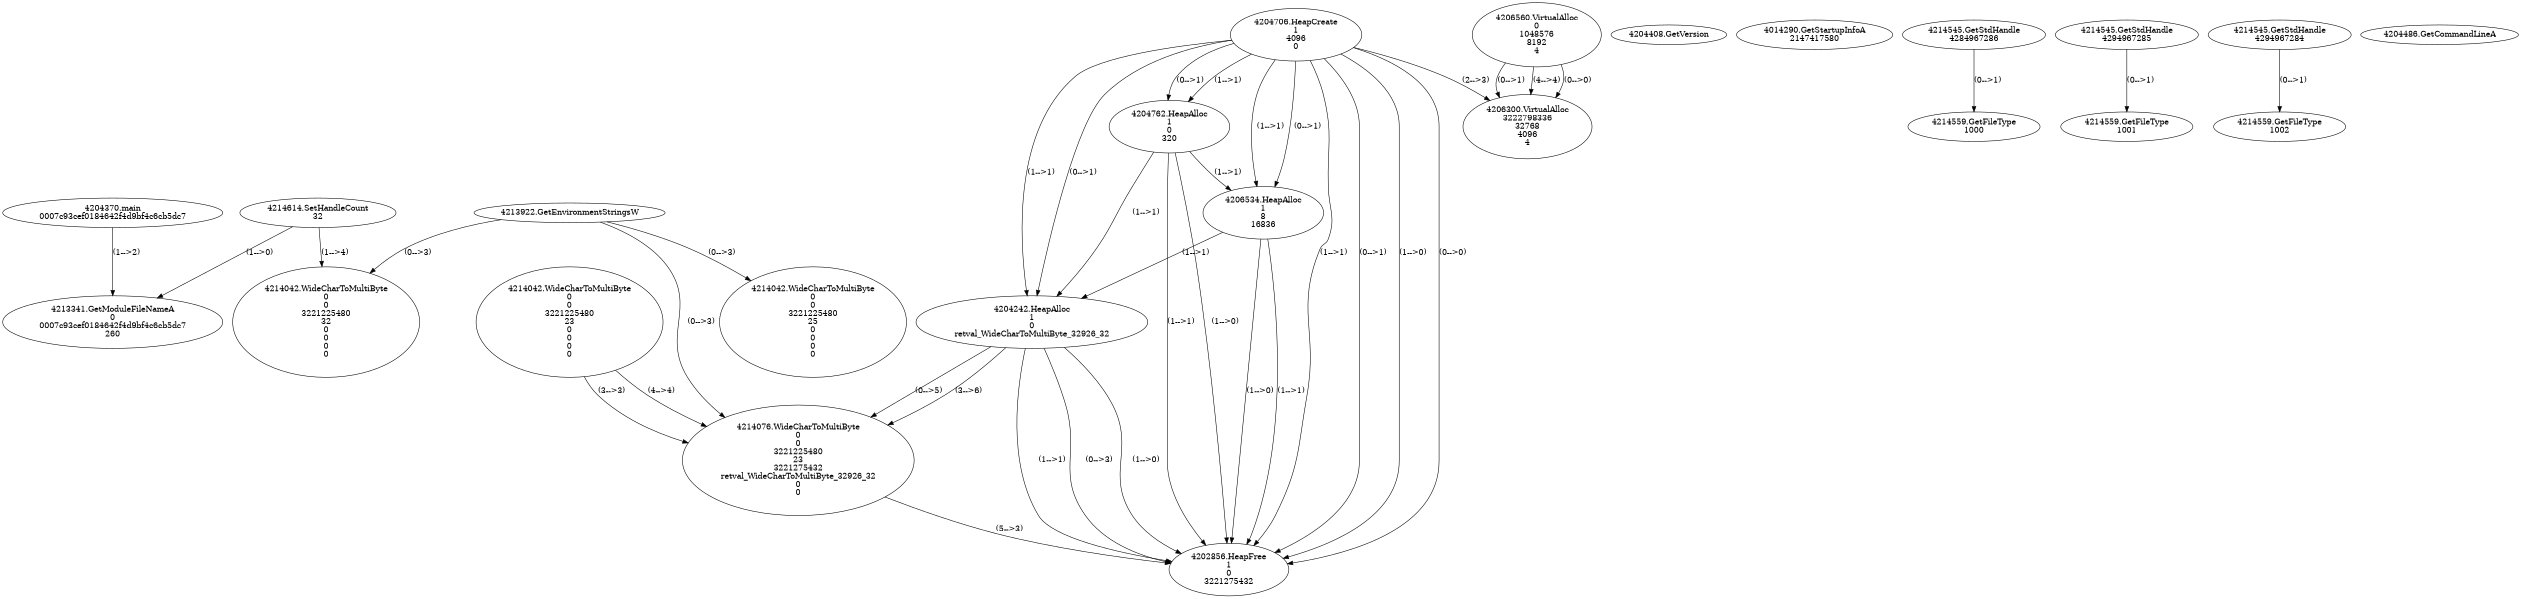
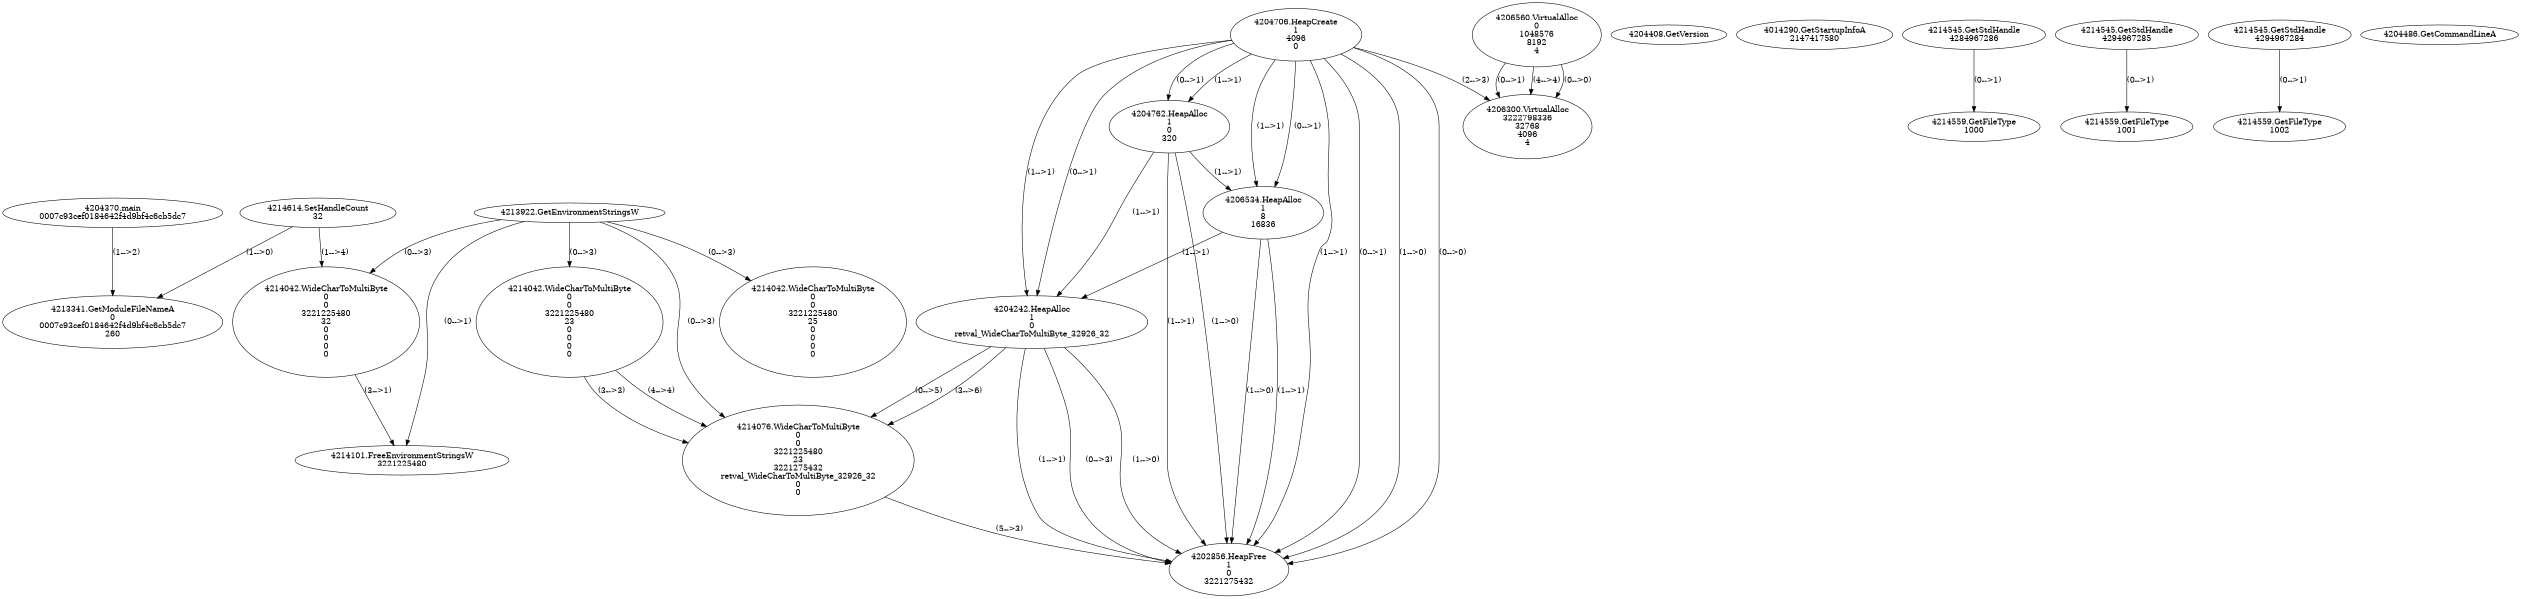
edge "4213922.GetEnvironmentStringsW" -> "4214042.WideCharToMultiByte 0 0 3221225480 23 0 0 0 0": added, label "(0-->3)"
node "4214101.FreeEnvironmentStringsW 3221225480": added
